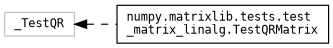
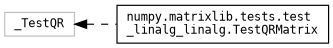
node "numpy.matrixlib.tests.test _matrix_linalg.TestQRMatrix": label "numpy.matrixlib.tests.test _matrix_linalg.TestQRMatrix" -> "numpy.matrixlib.tests.test _linalg_linalg.TestQRMatrix"
